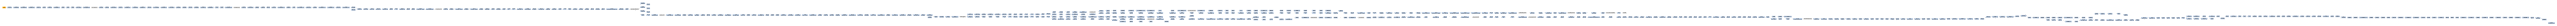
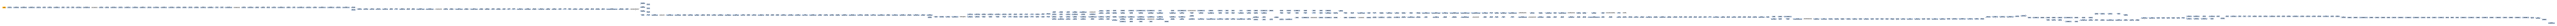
node "0x00410435 movl %ecx, %fs:0": removed
